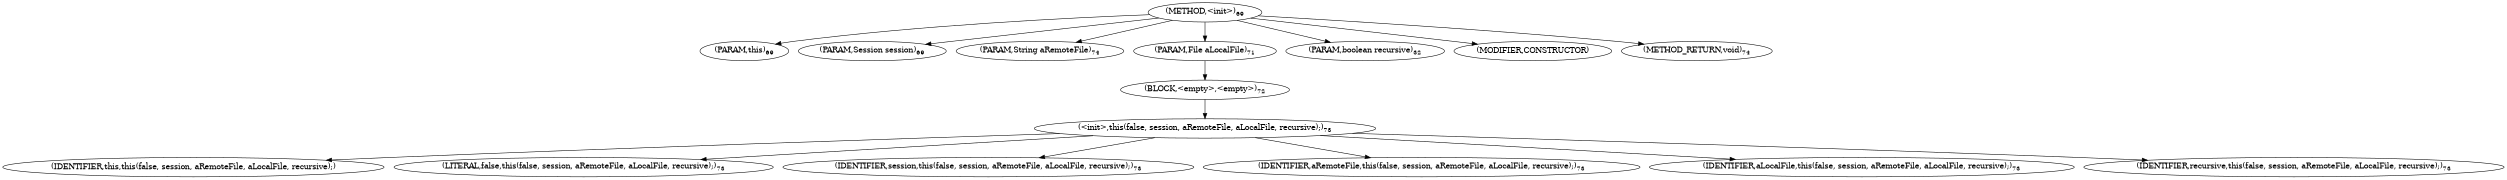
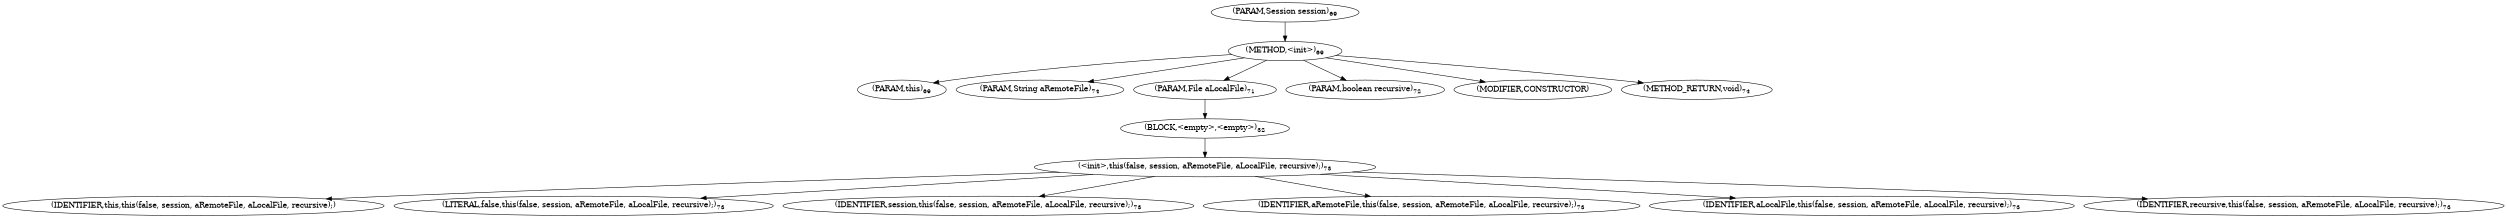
edge "(METHOD,<init>)" -> "(PARAM,Session session)": reversed
node "(PARAM,boolean recursive)": text "32" -> "72"
node "(BLOCK,<empty>,<empty>)": text "72" -> "32"
